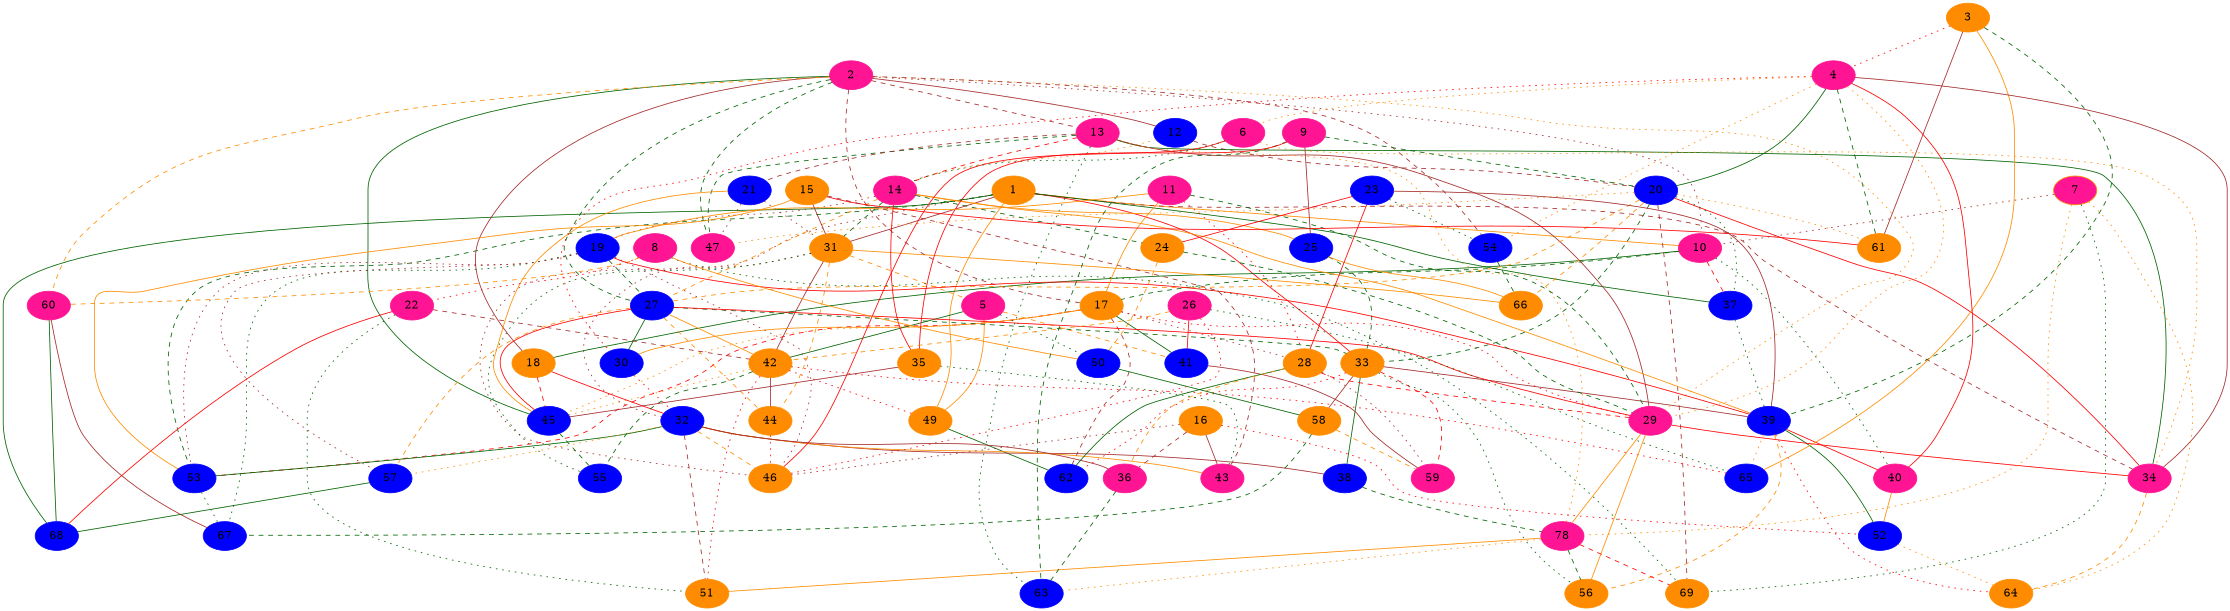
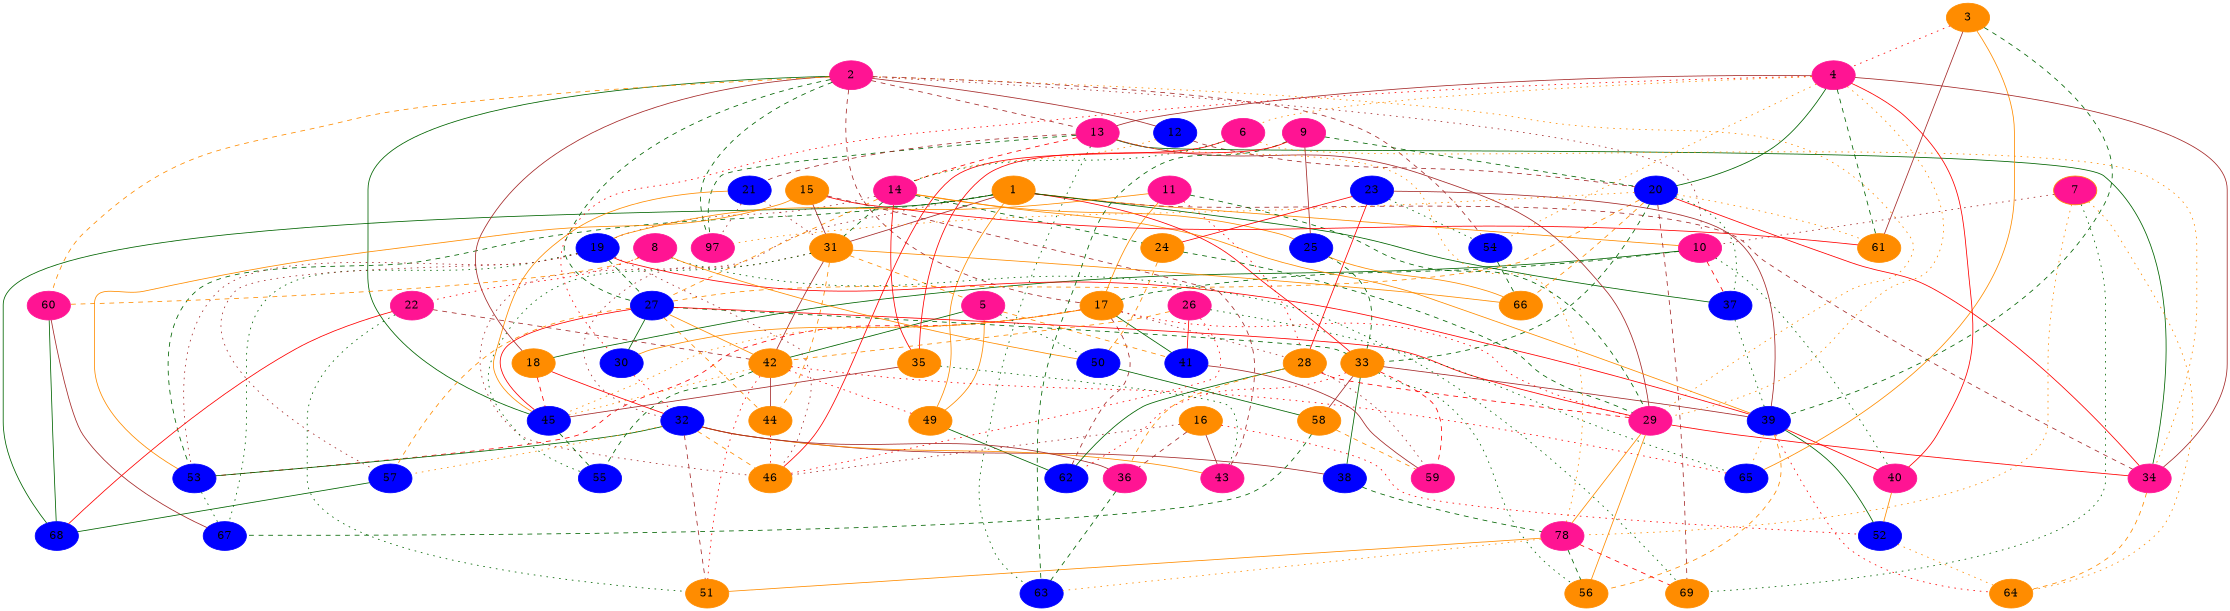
edge "4" -- "13": added
node "47": label "47" -> "97"
